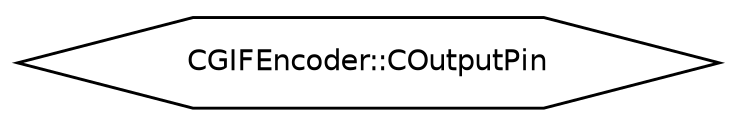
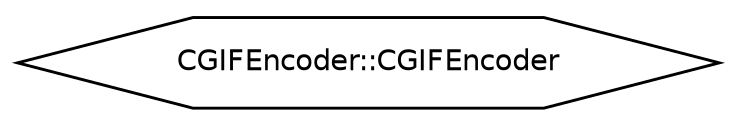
node "CGIFEncoder::COutputPin": label "CGIFEncoder::COutputPin" -> "CGIFEncoder::CGIFEncoder"
